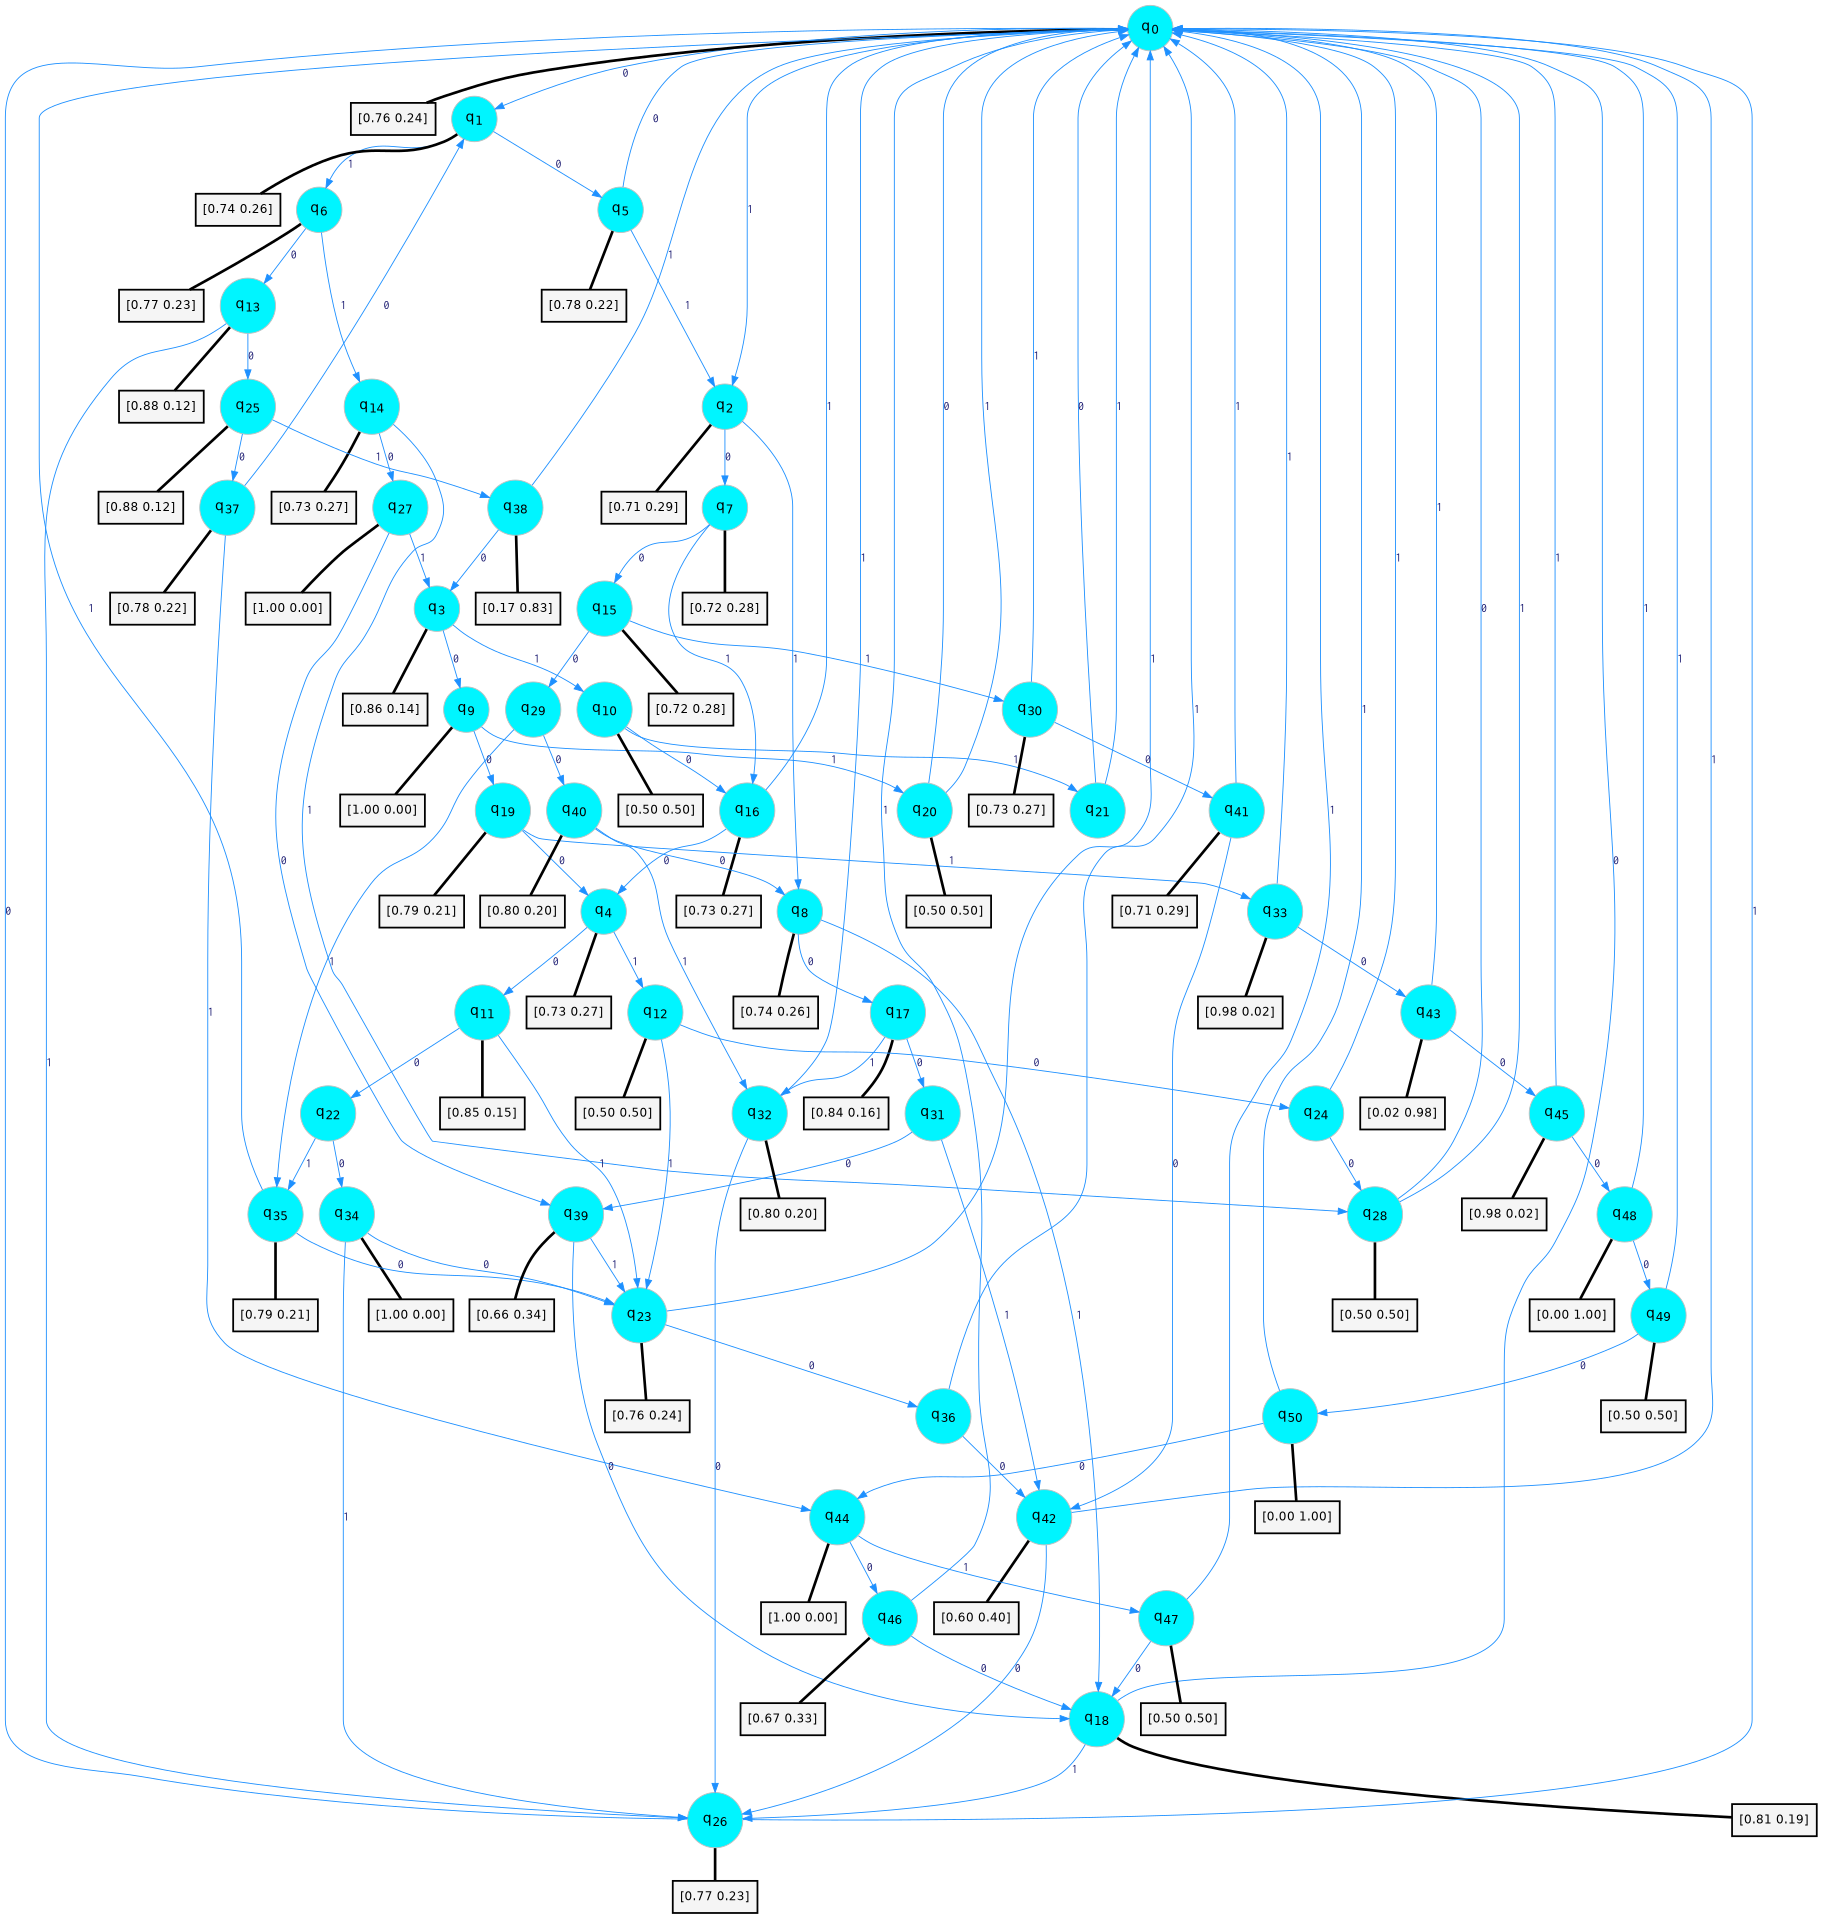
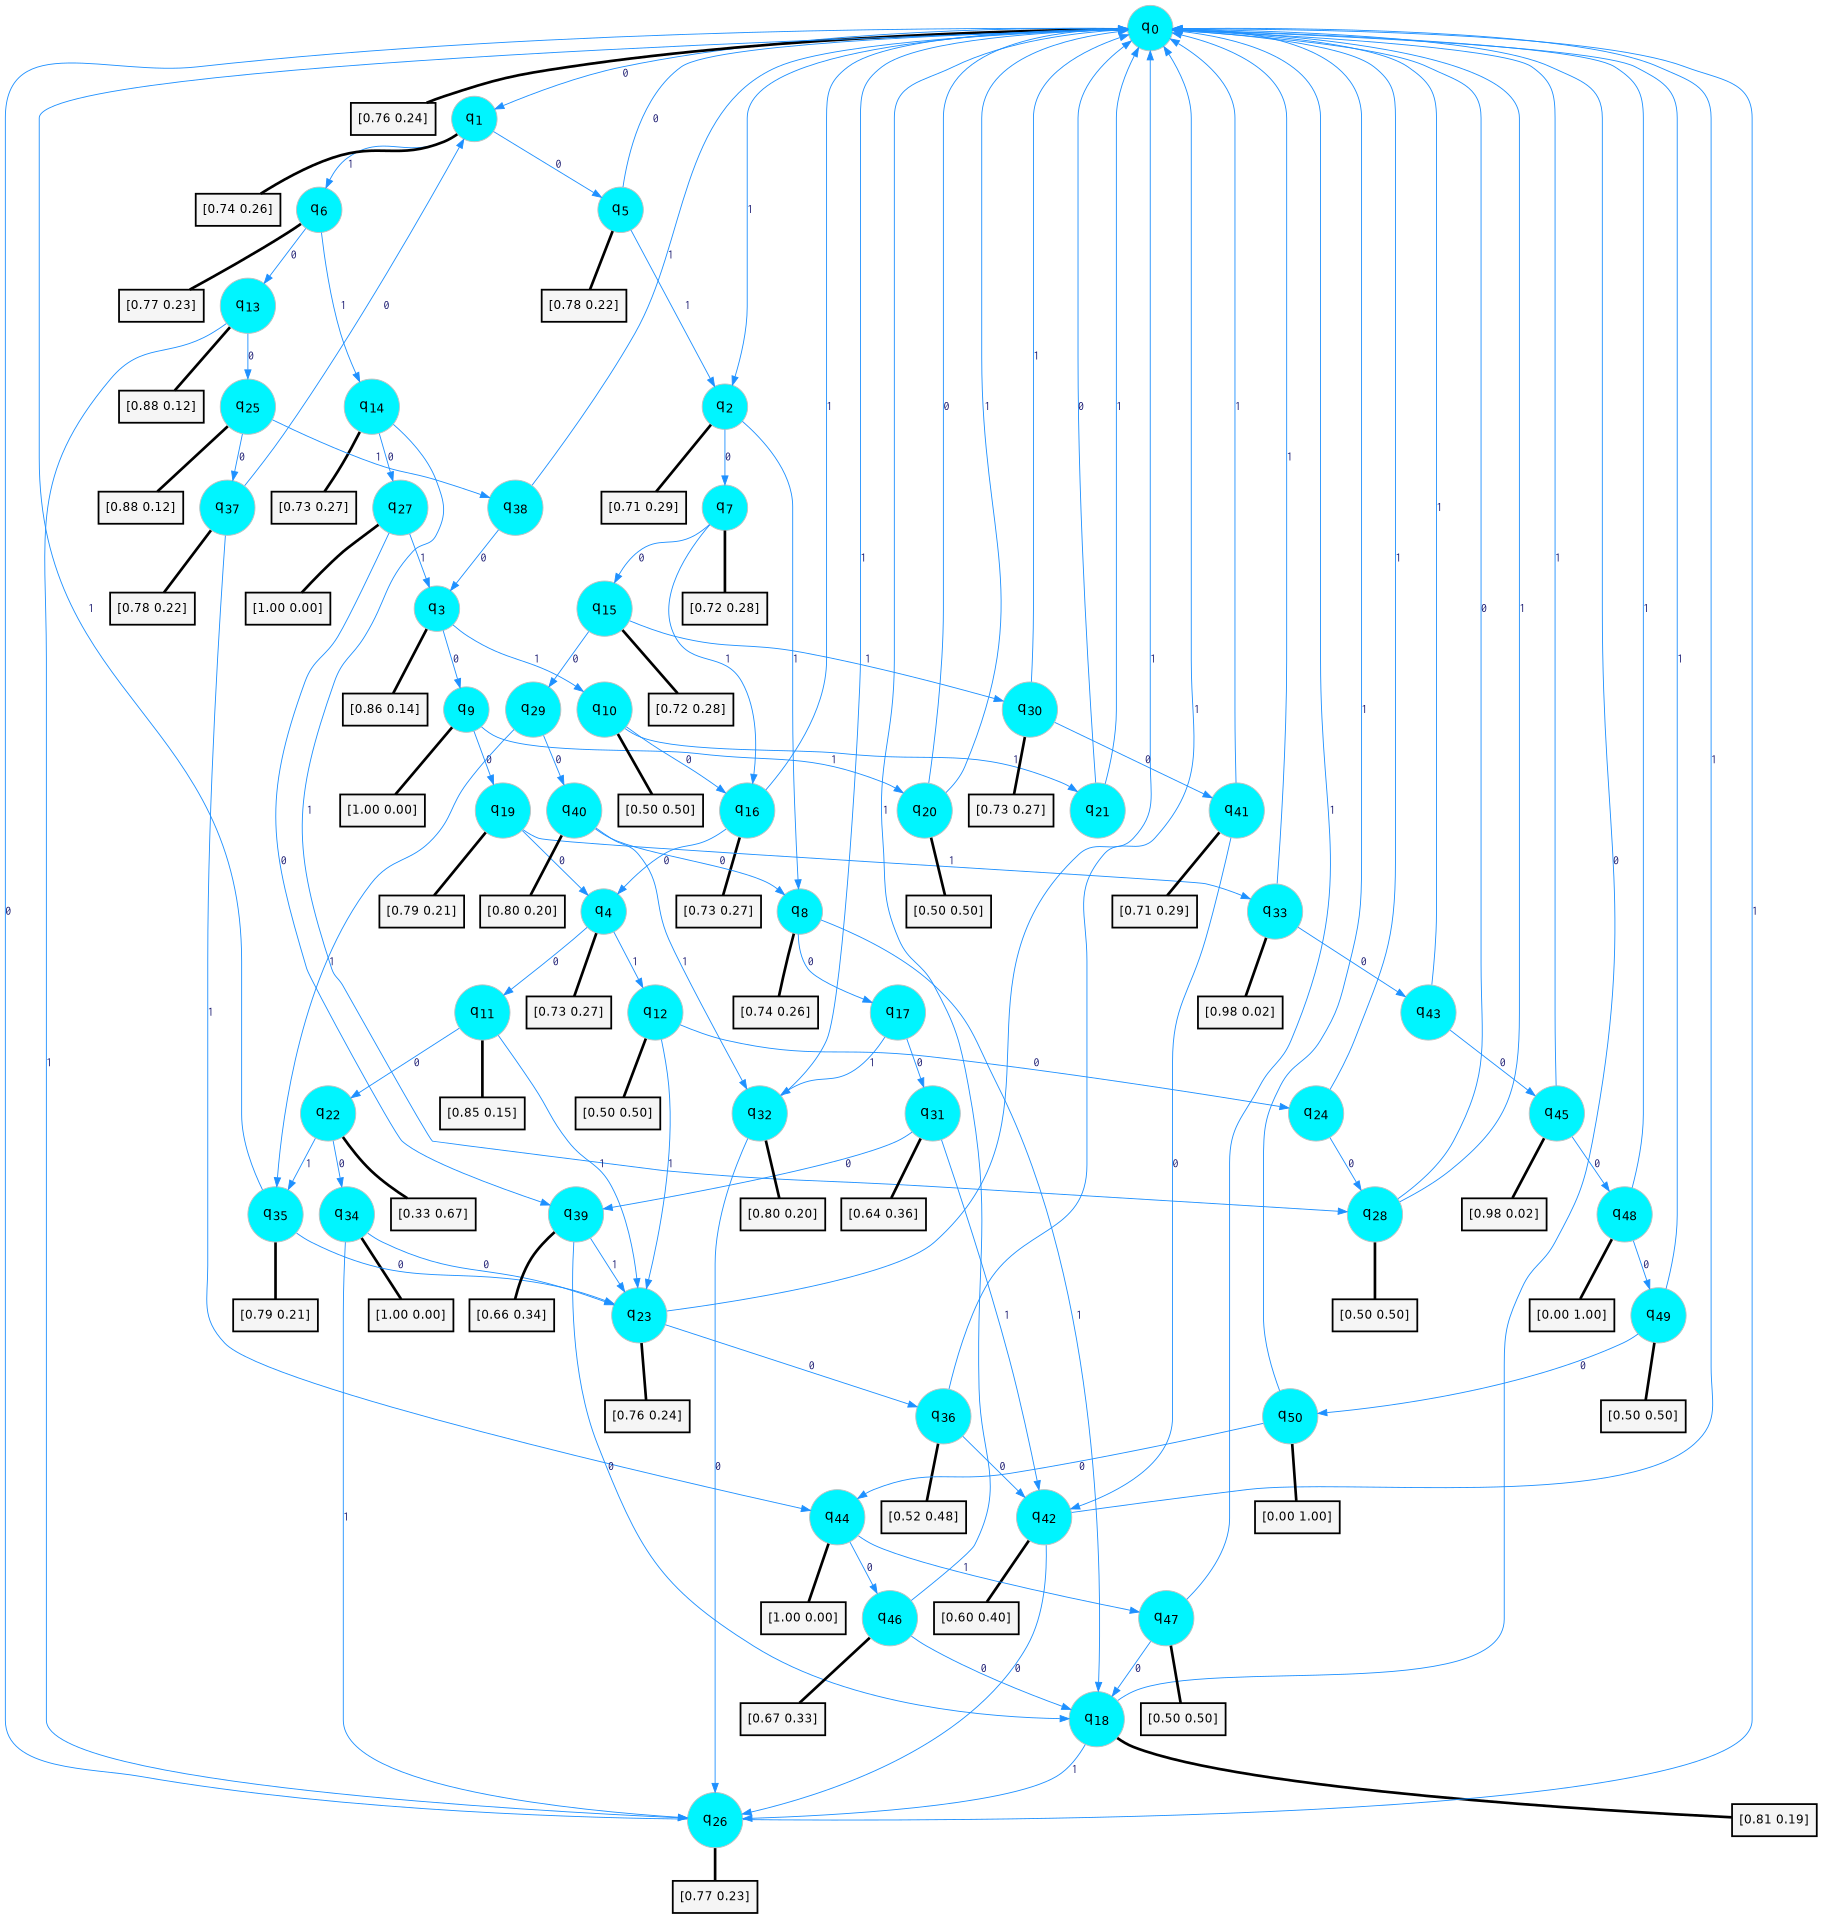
node "[0.17 0.83]": removed
node "[0.84 0.16]": removed
node "[0.02 0.98]": removed
node "[0.33 0.67]": added
node "[0.64 0.36]": added
node "[0.52 0.48]": added
